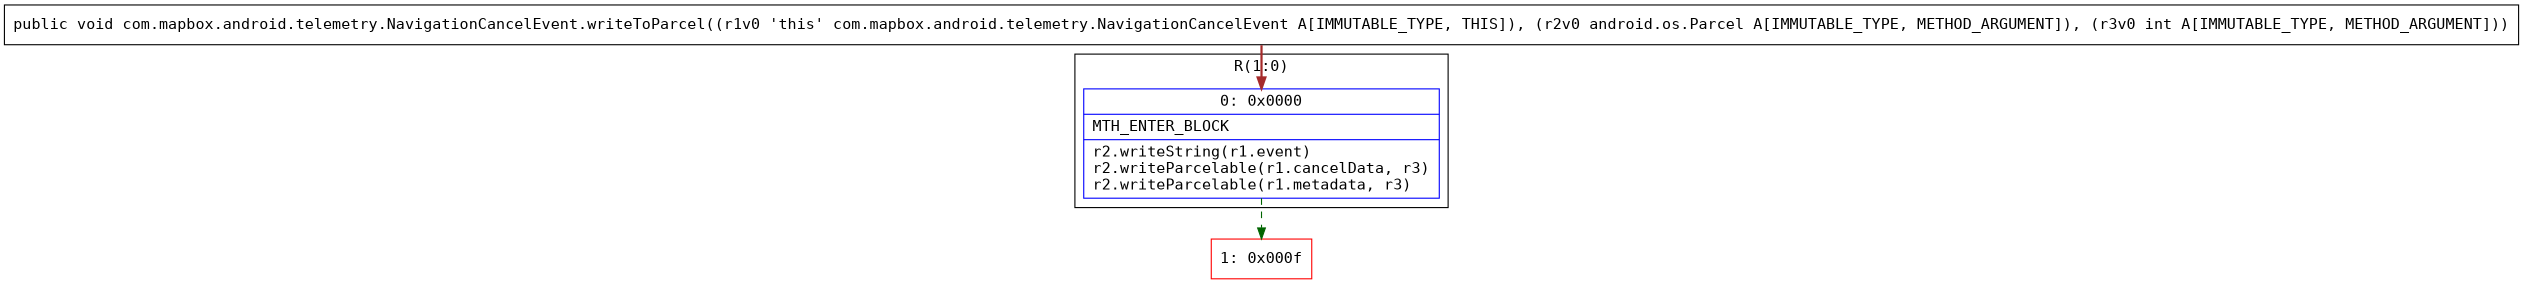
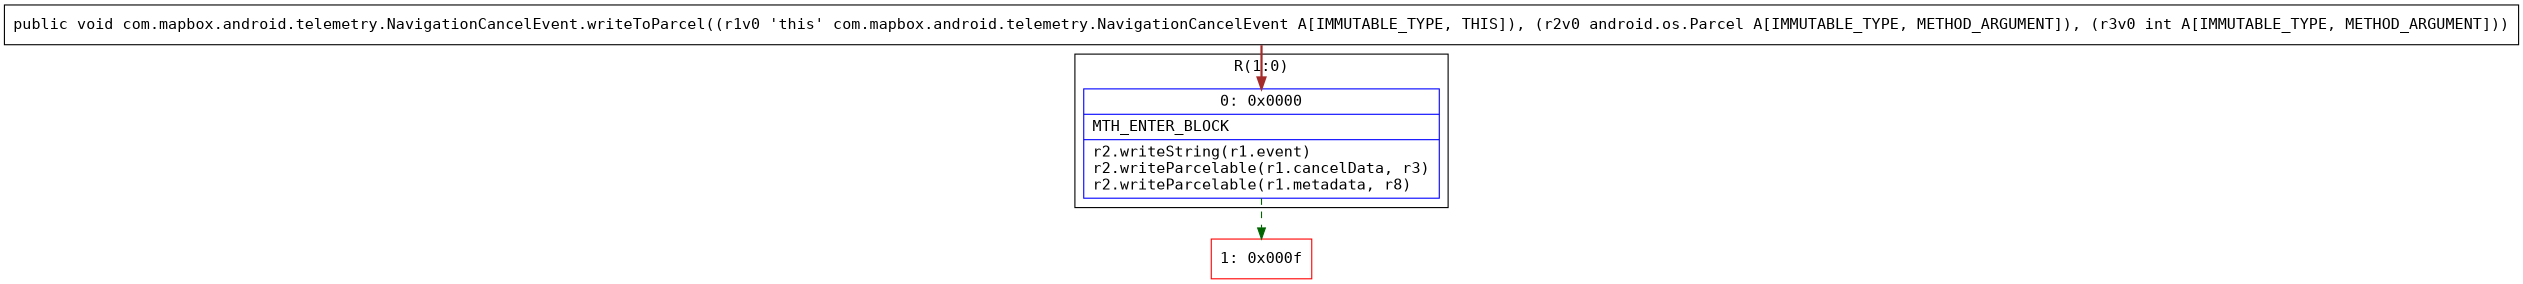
node "0: 0x0000": text "r2.writeParcelable(r1.metadata, r3)" -> "r2.writeParcelable(r1.metadata, r8)"
